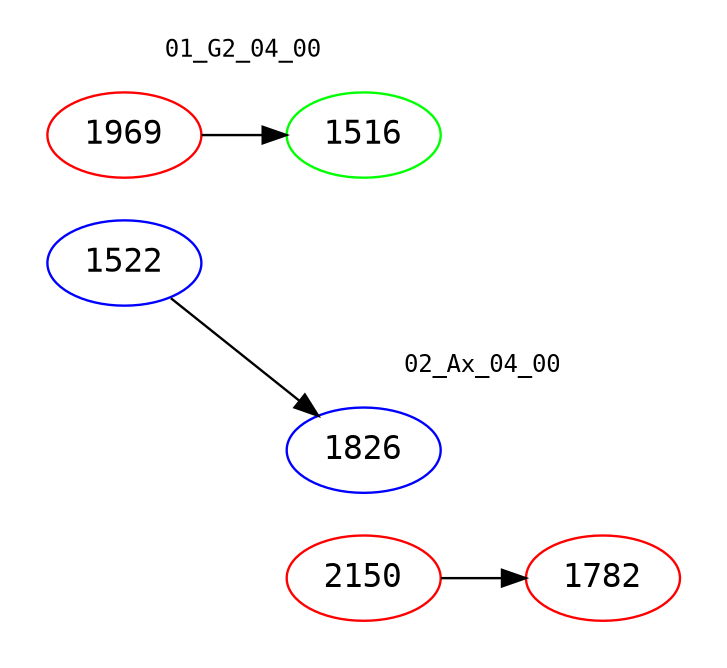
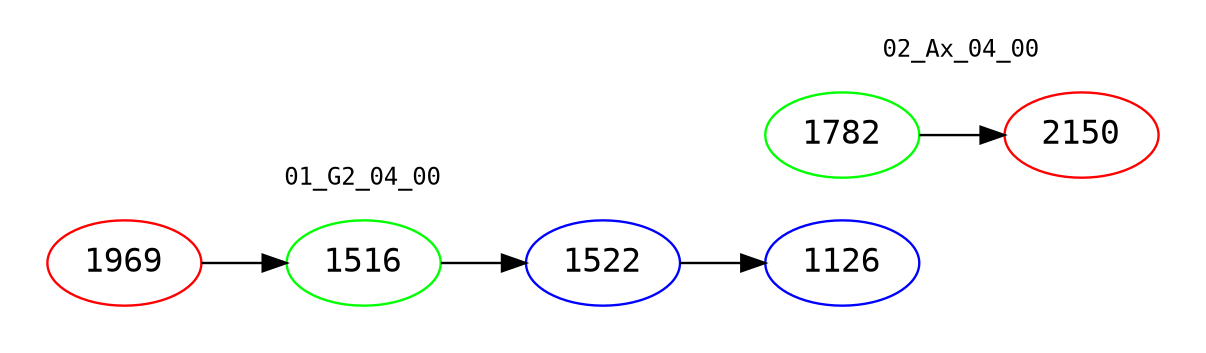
edge "1516" -> "1522": added
node "1826": label "1826" -> "1126"
edge "2150" -> "1782": reversed
node "1782": color red -> green
